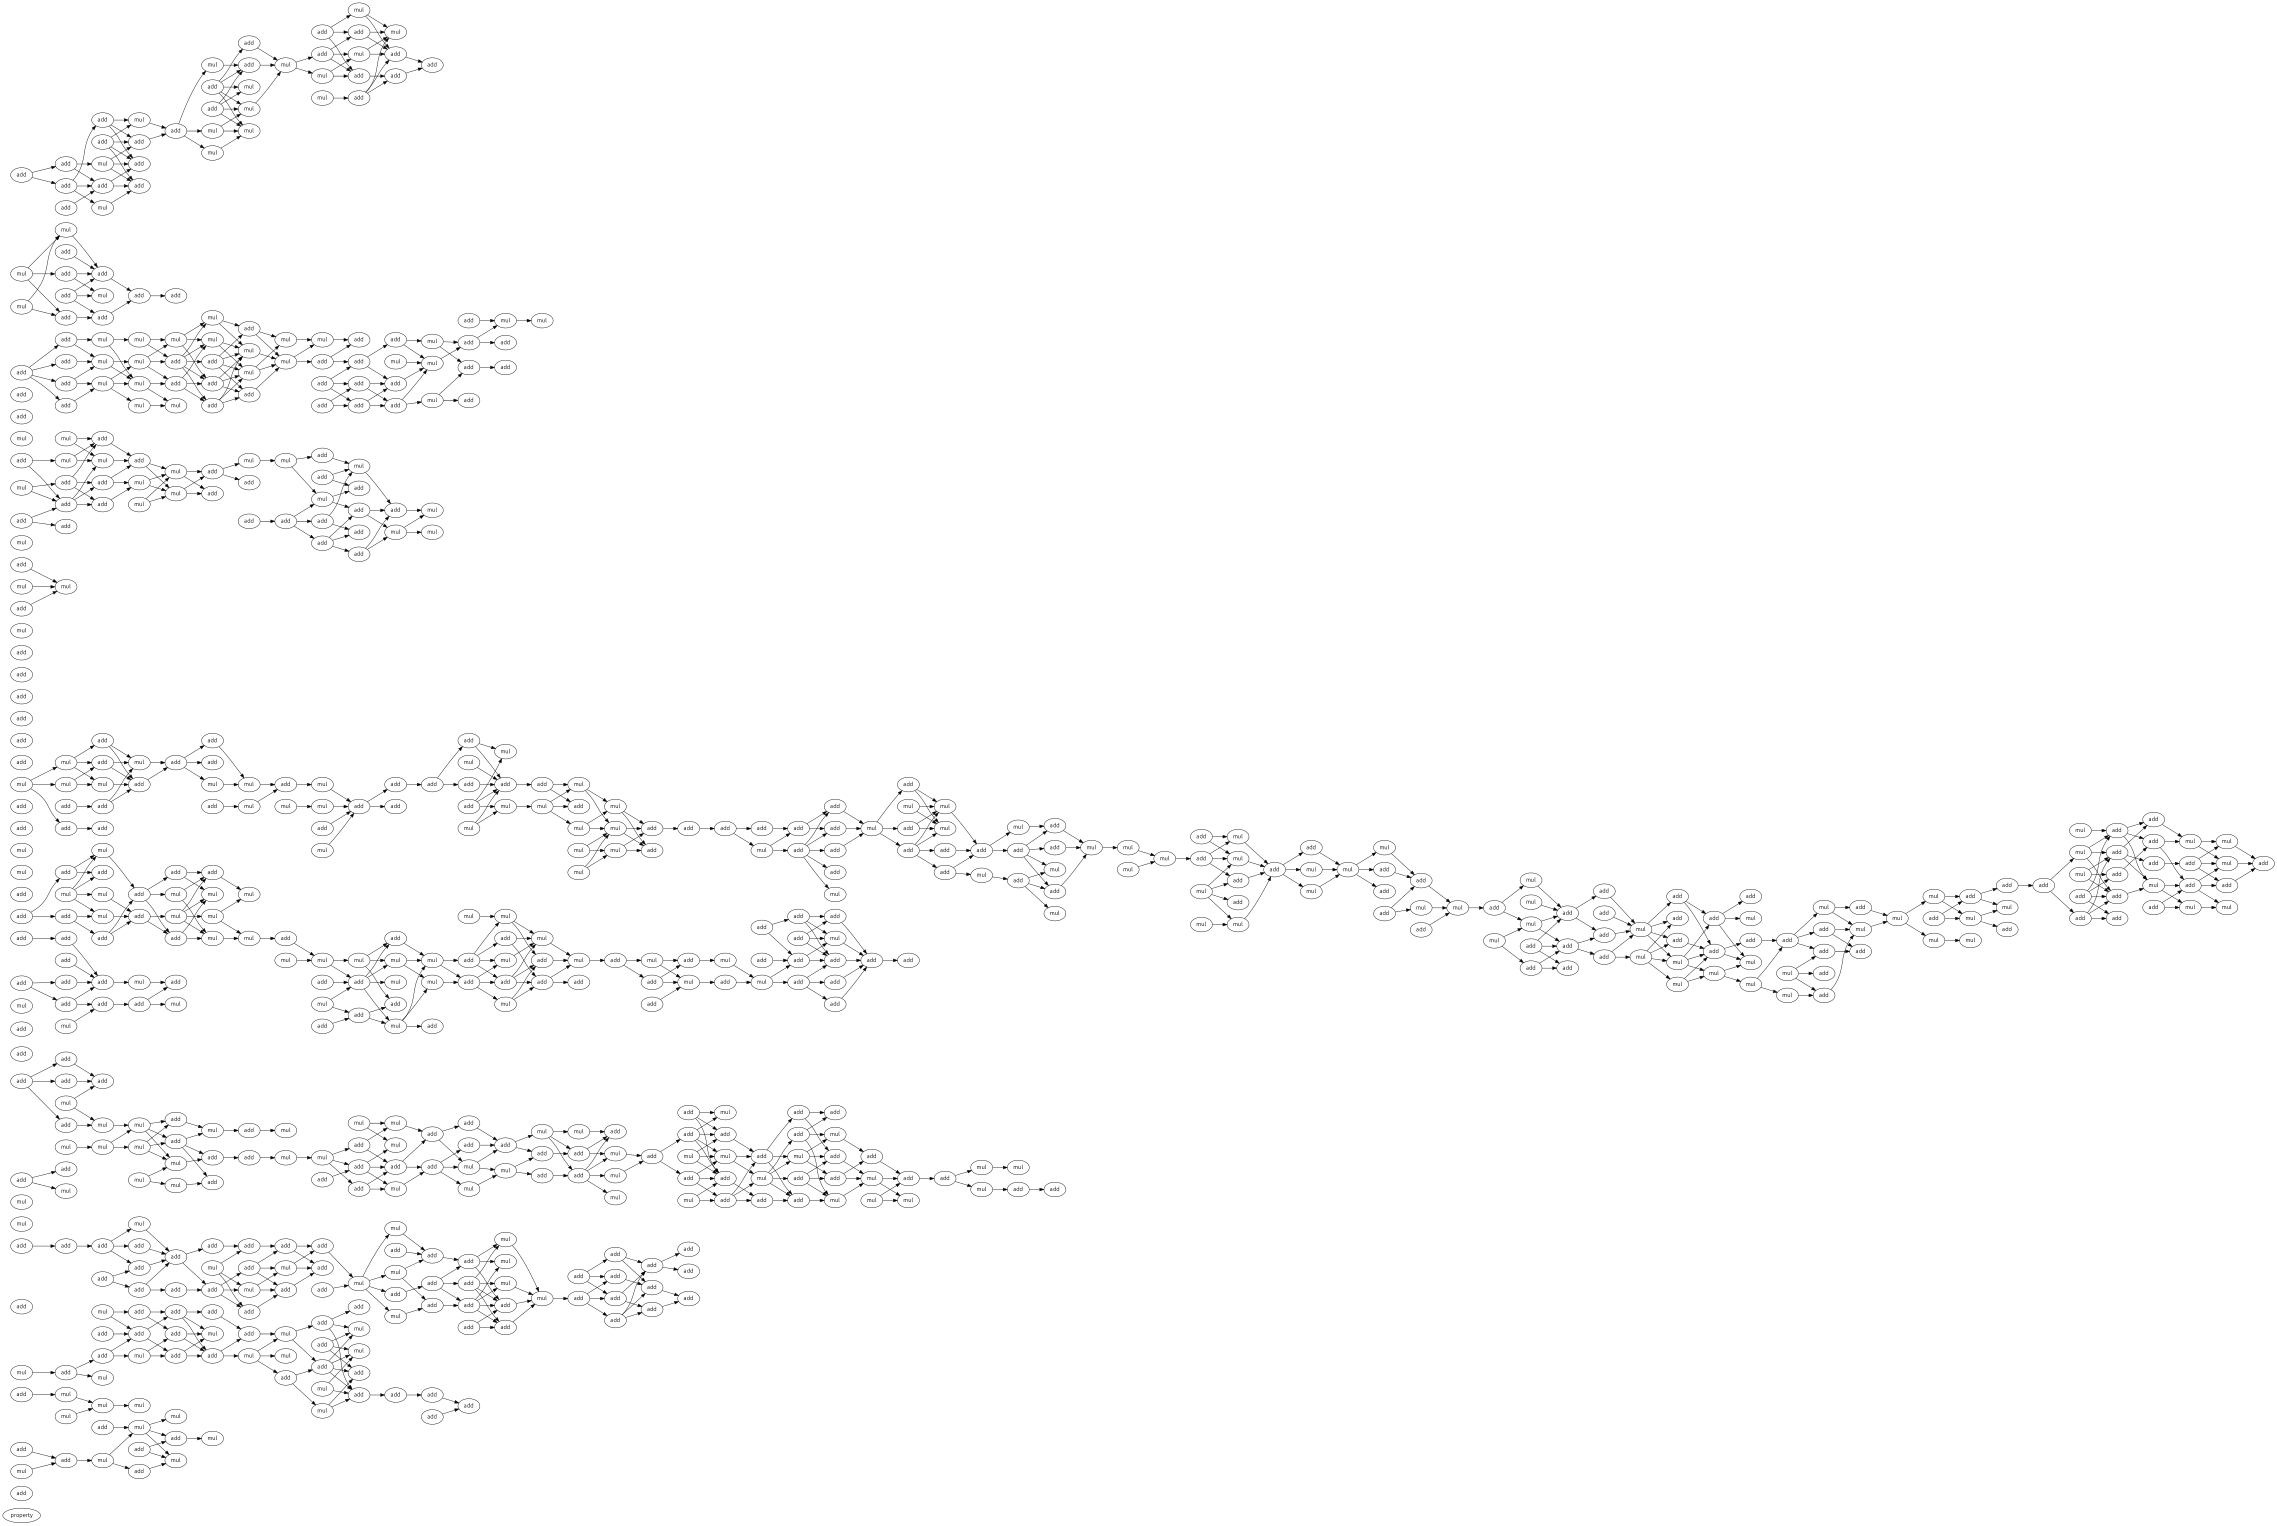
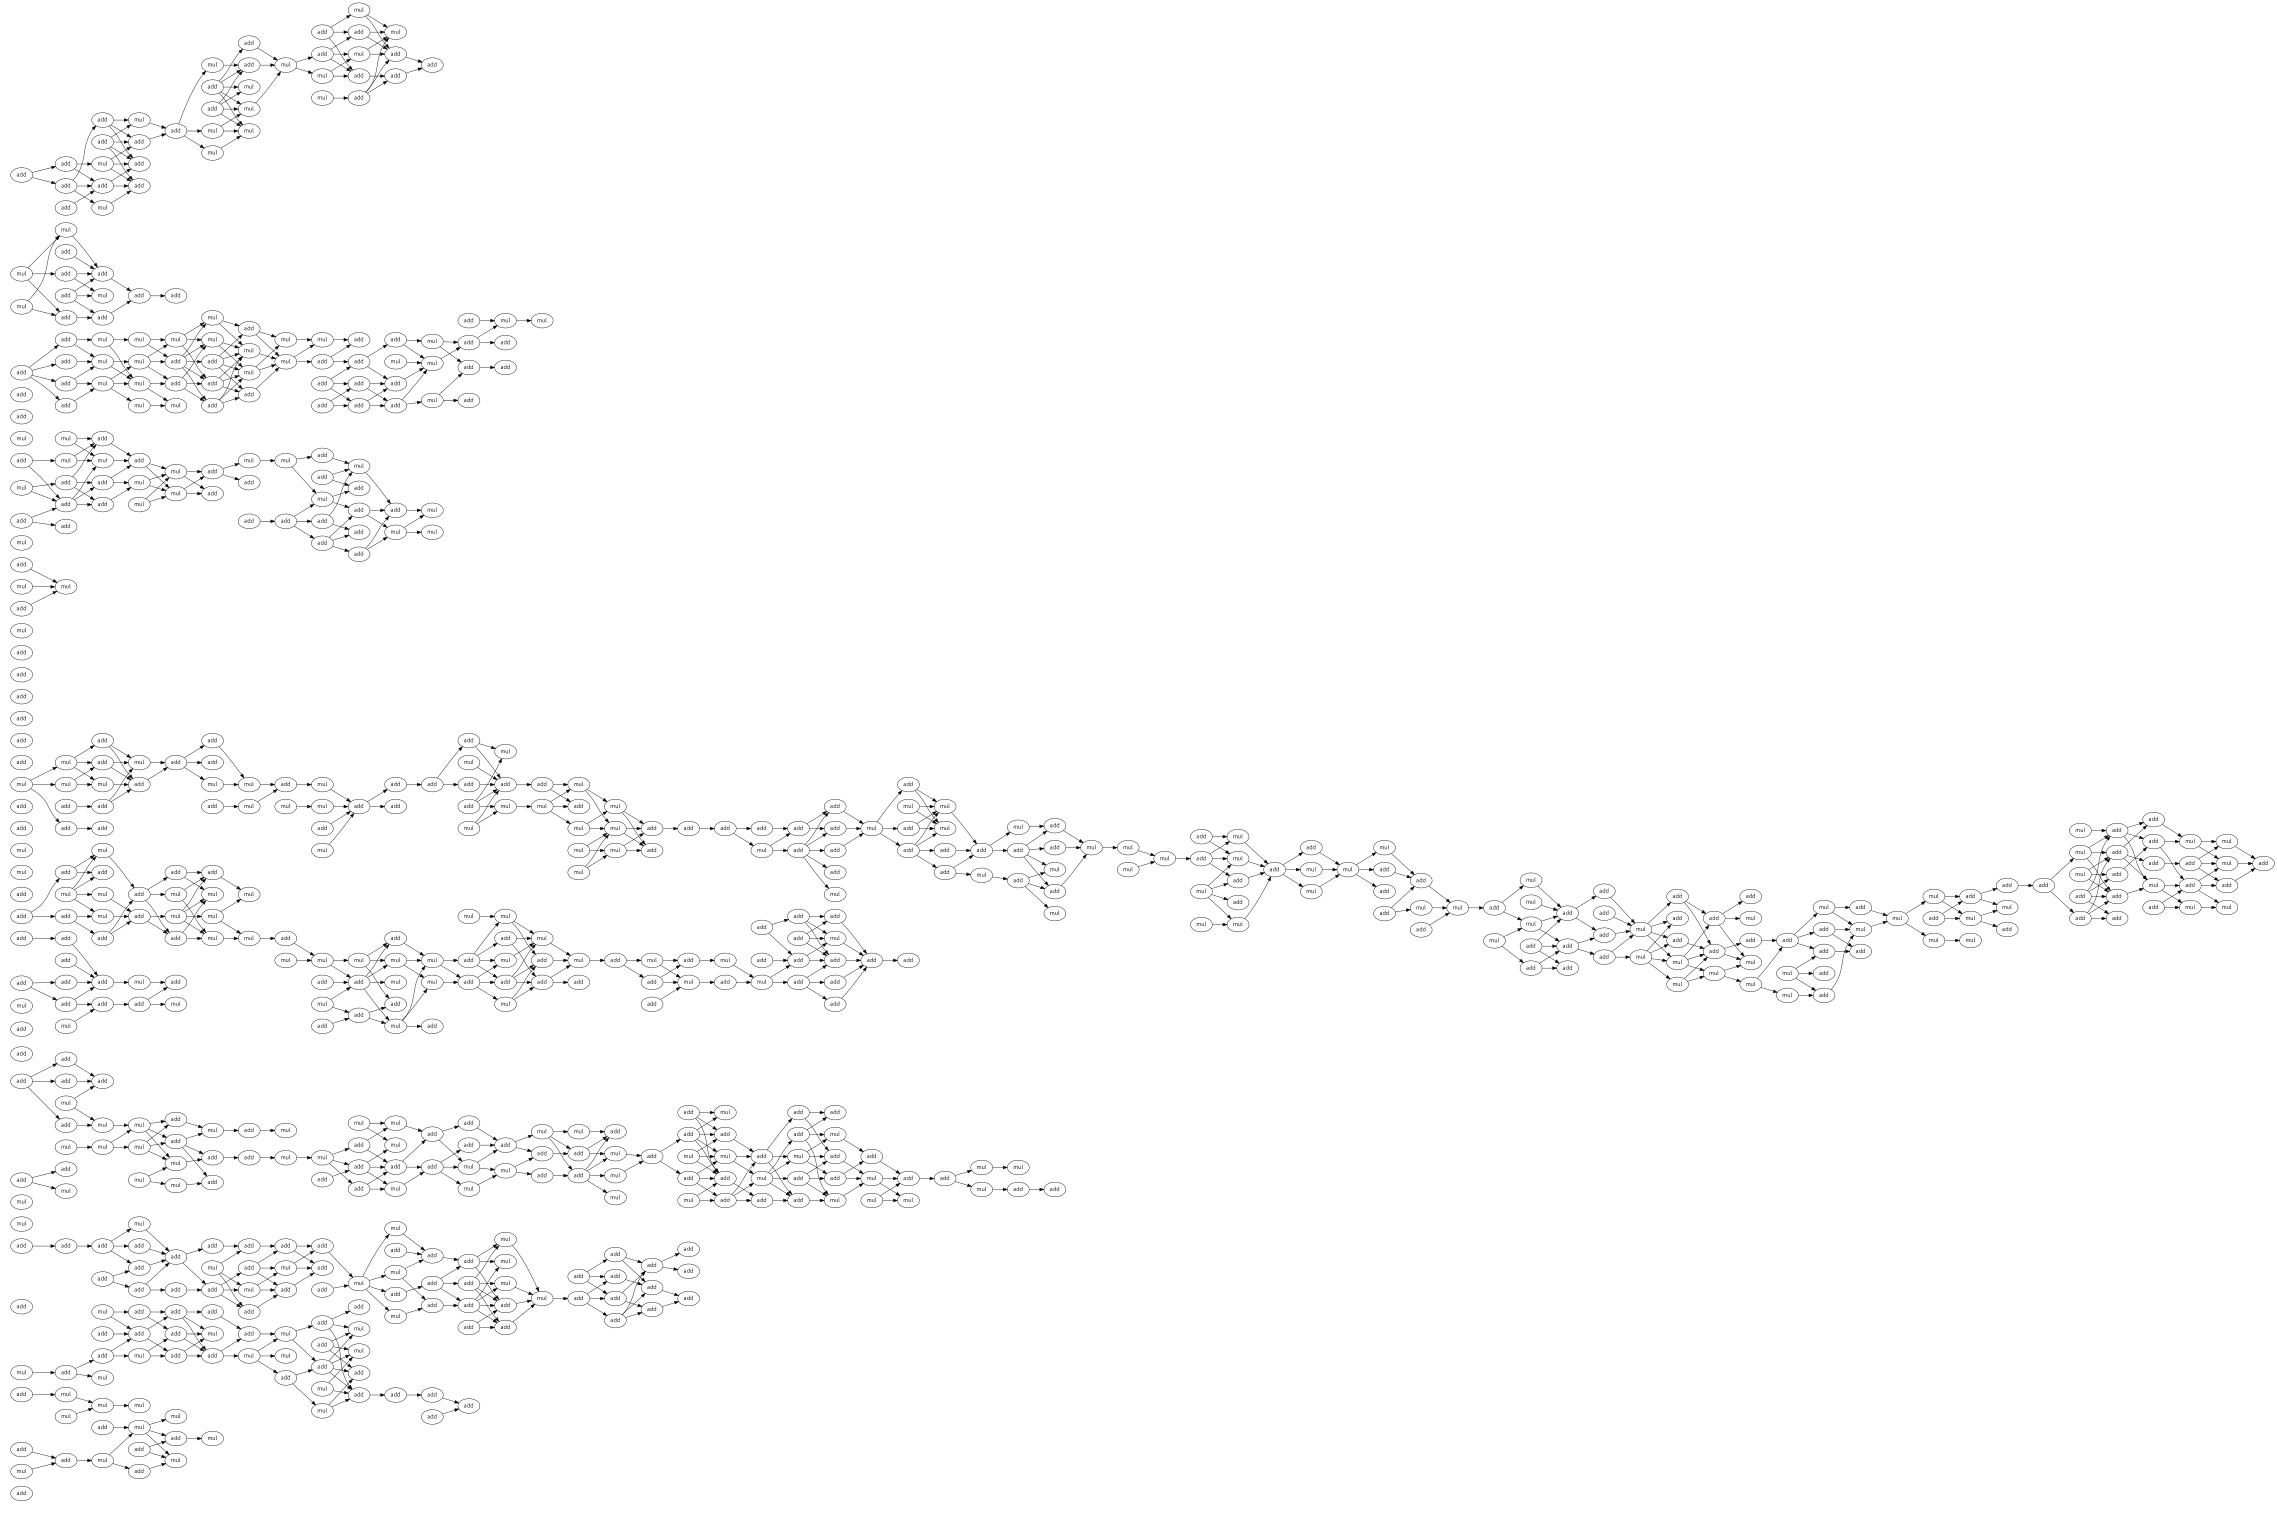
node "property": removed
